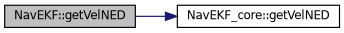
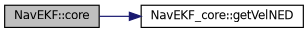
node "NavEKF::getVelNED": label "NavEKF::getVelNED" -> "NavEKF::core"
